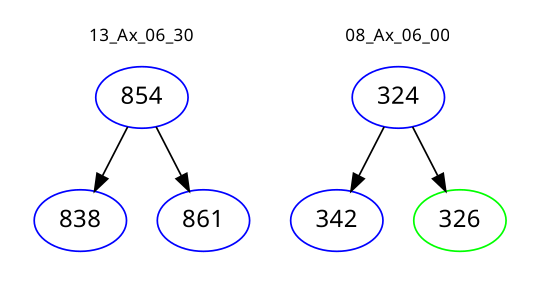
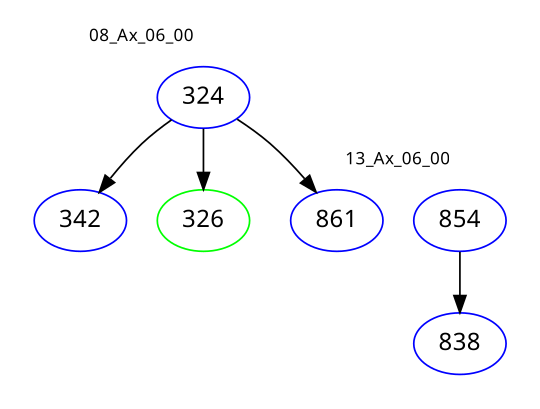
cluster "13_Ax_06_30": label "13_Ax_06_30" -> "13_Ax_06_00"
edge "854" -> "861": now "324" -> "861"
